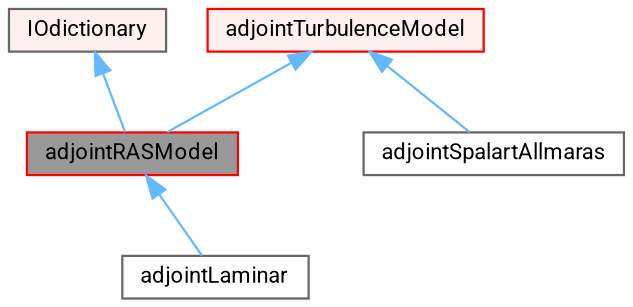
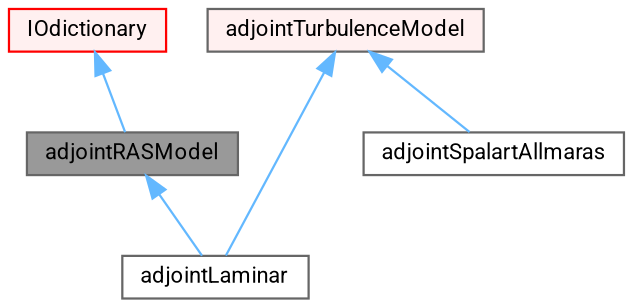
node "IOdictionary": color gray40 -> red
node "adjointTurbulenceModel": color red -> gray40
edge "adjointRASModel" -> "adjointTurbulenceModel": now "adjointLaminar" -> "adjointTurbulenceModel"
node "adjointRASModel": color red -> gray40
